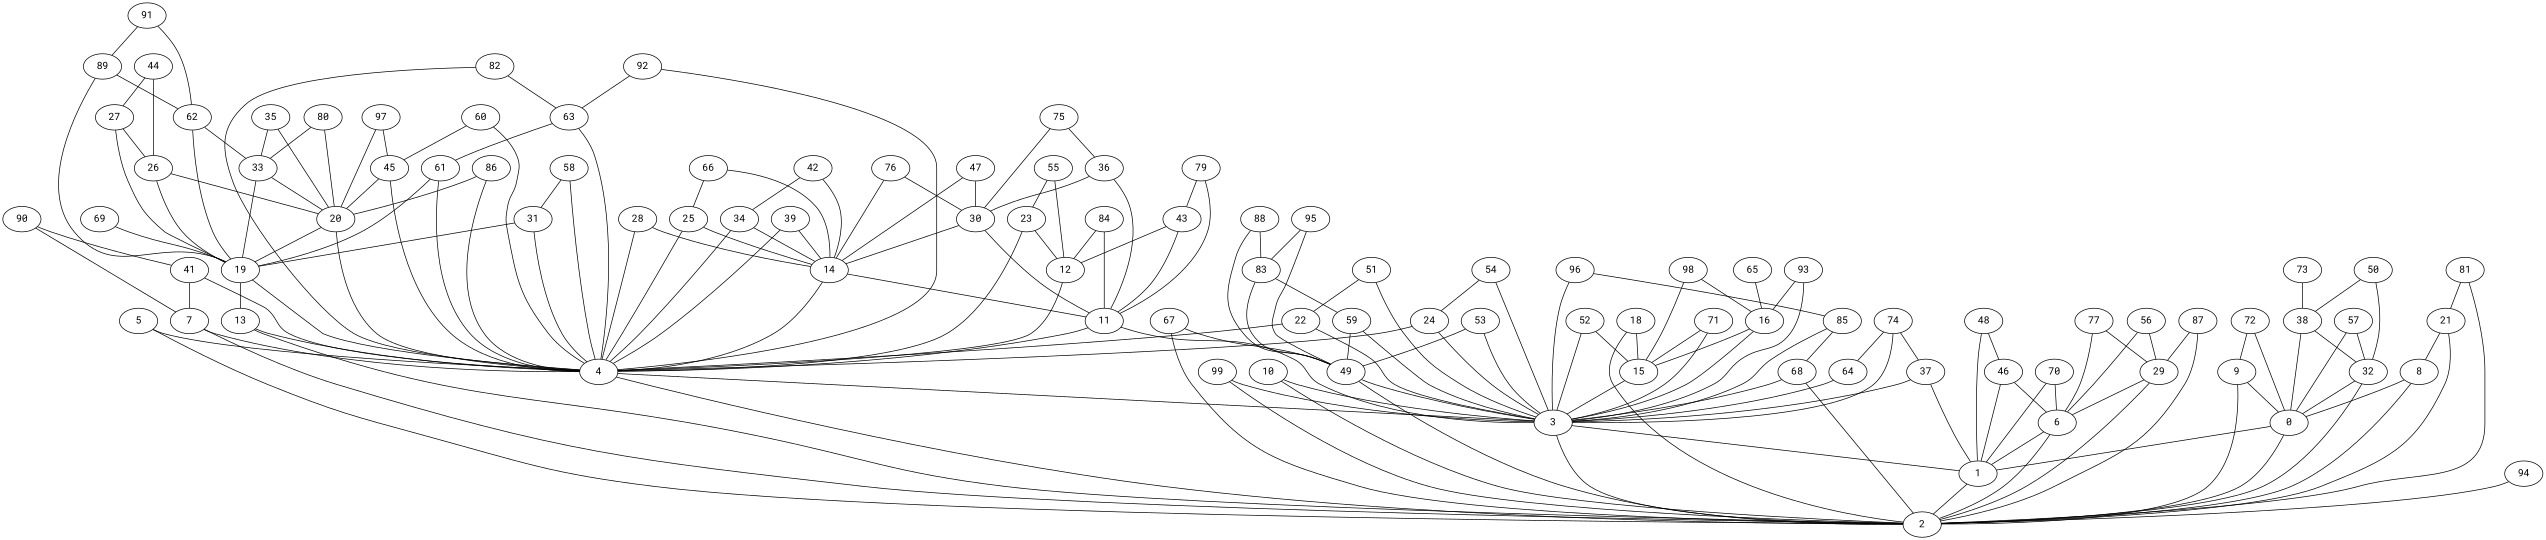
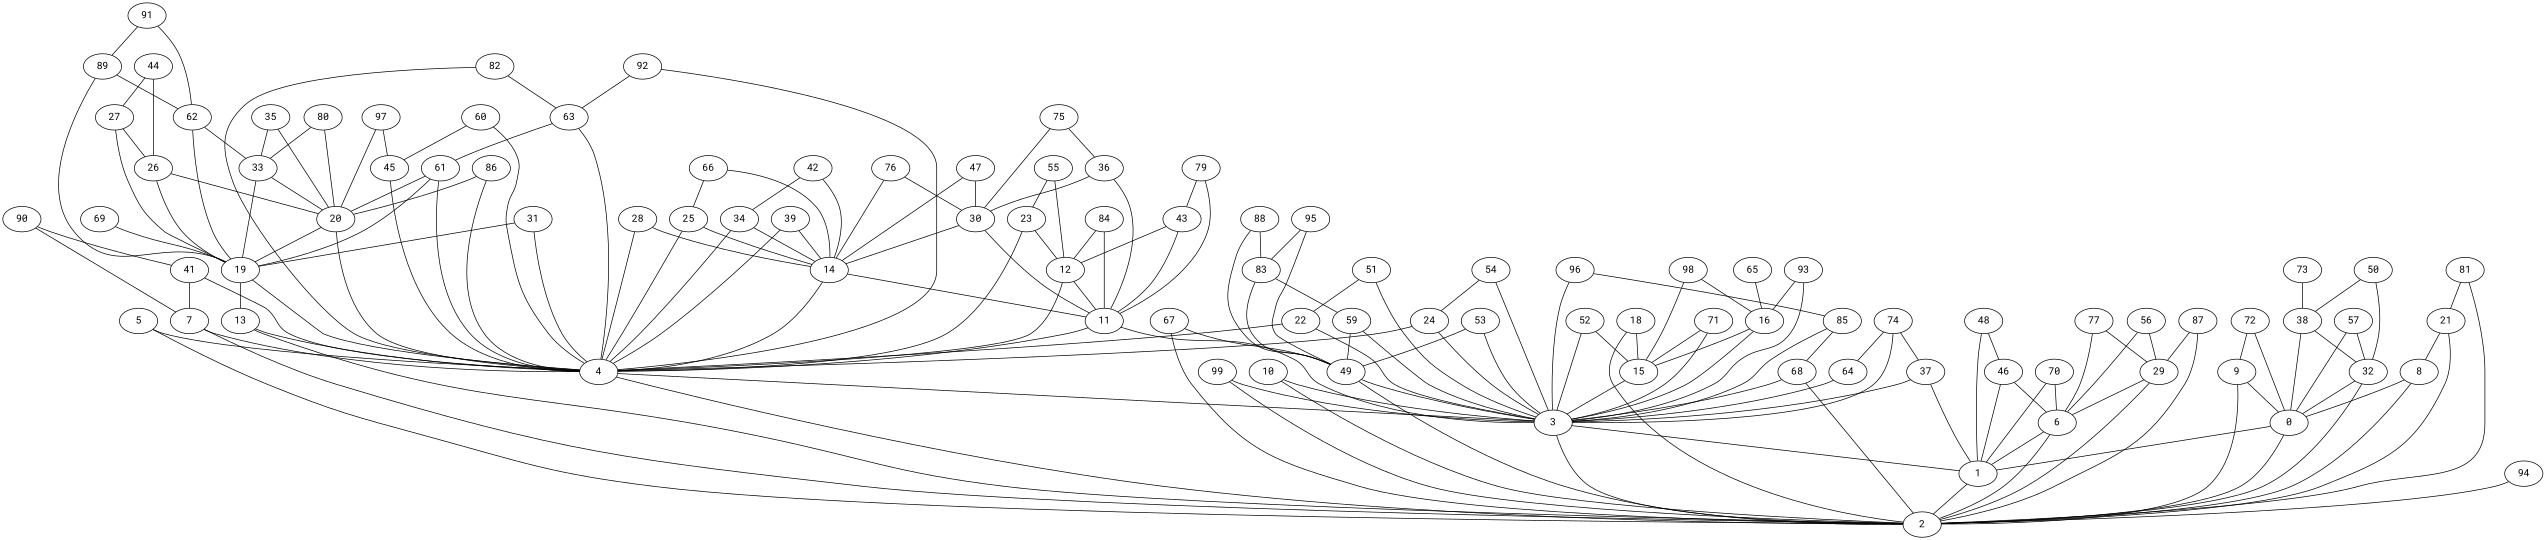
node "58": removed
edge "45" -- "20": now "61" -- "20"
edge "12" -- "11": added
